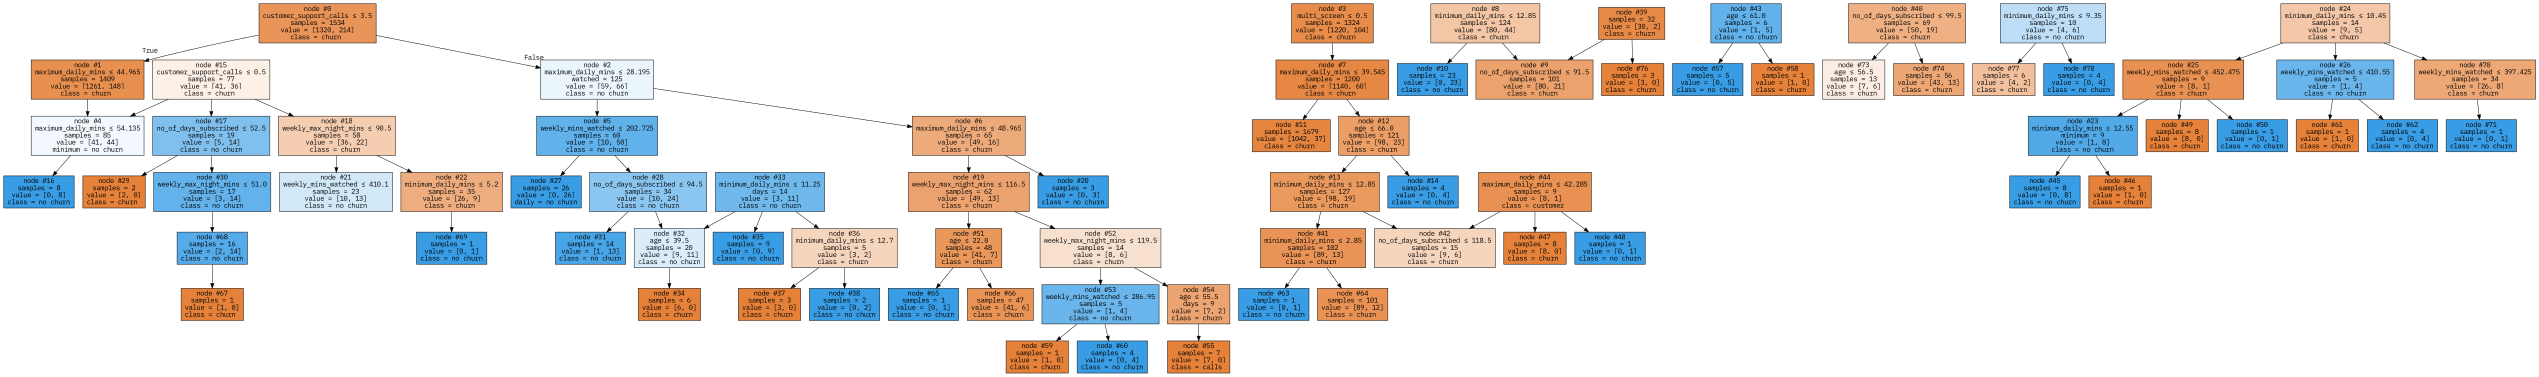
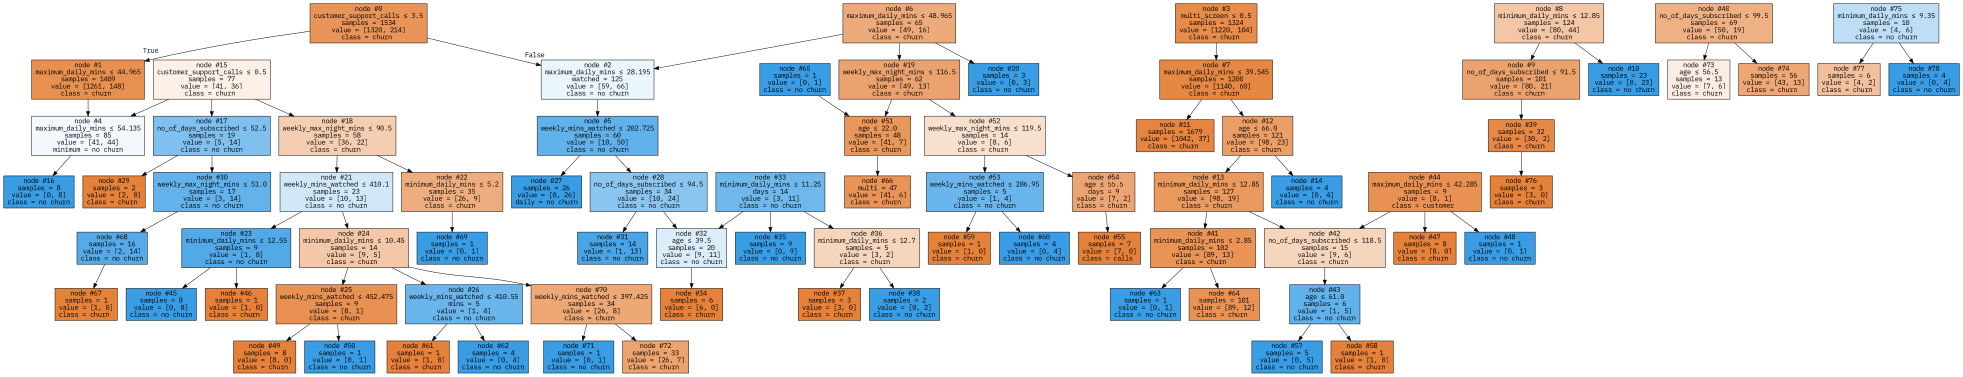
edge "node #39" -> "node #9": reversed
node "node #26": text "samples = 5" -> "mins = 5"
edge "node #2" -> "node #6": reversed
edge "node #25" -> "node #23": now "node #21" -> "node #23"
node "node #23": text "minimum = 9" -> "samples = 9"
edge "node #21" -> "node #24": added
edge "node #42" -> "node #43": added
edge "node #51" -> "node #65": reversed
node "node #66": text "samples = 47" -> "multi = 47"
node "node #72": added
